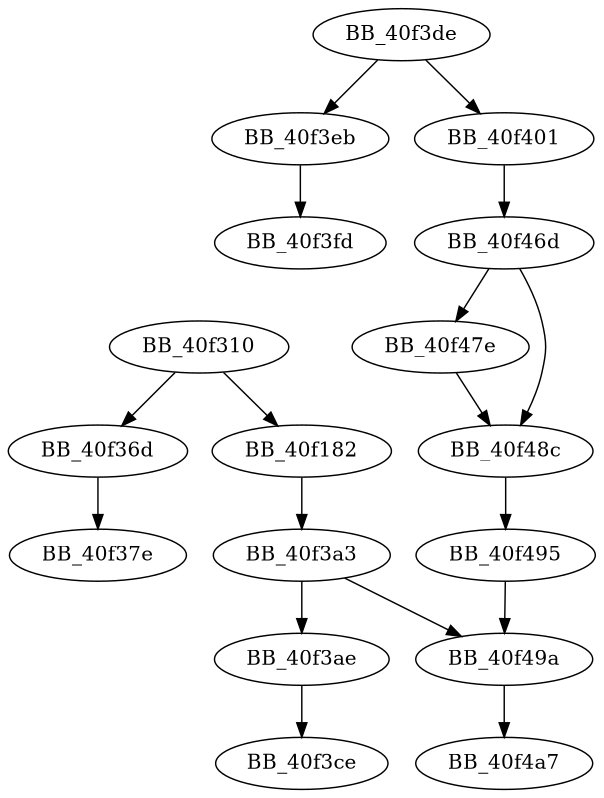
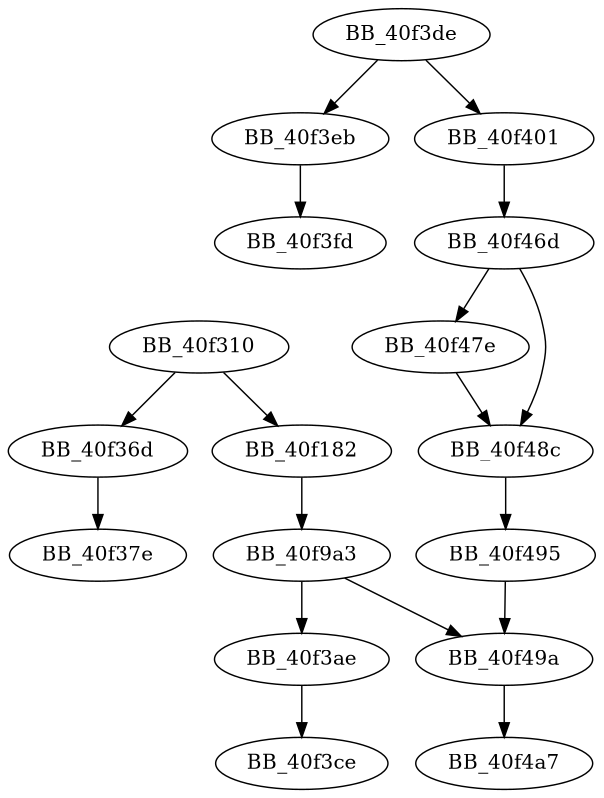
node "BB_40f3a3": label "BB_40f3a3" -> "BB_40f9a3"
